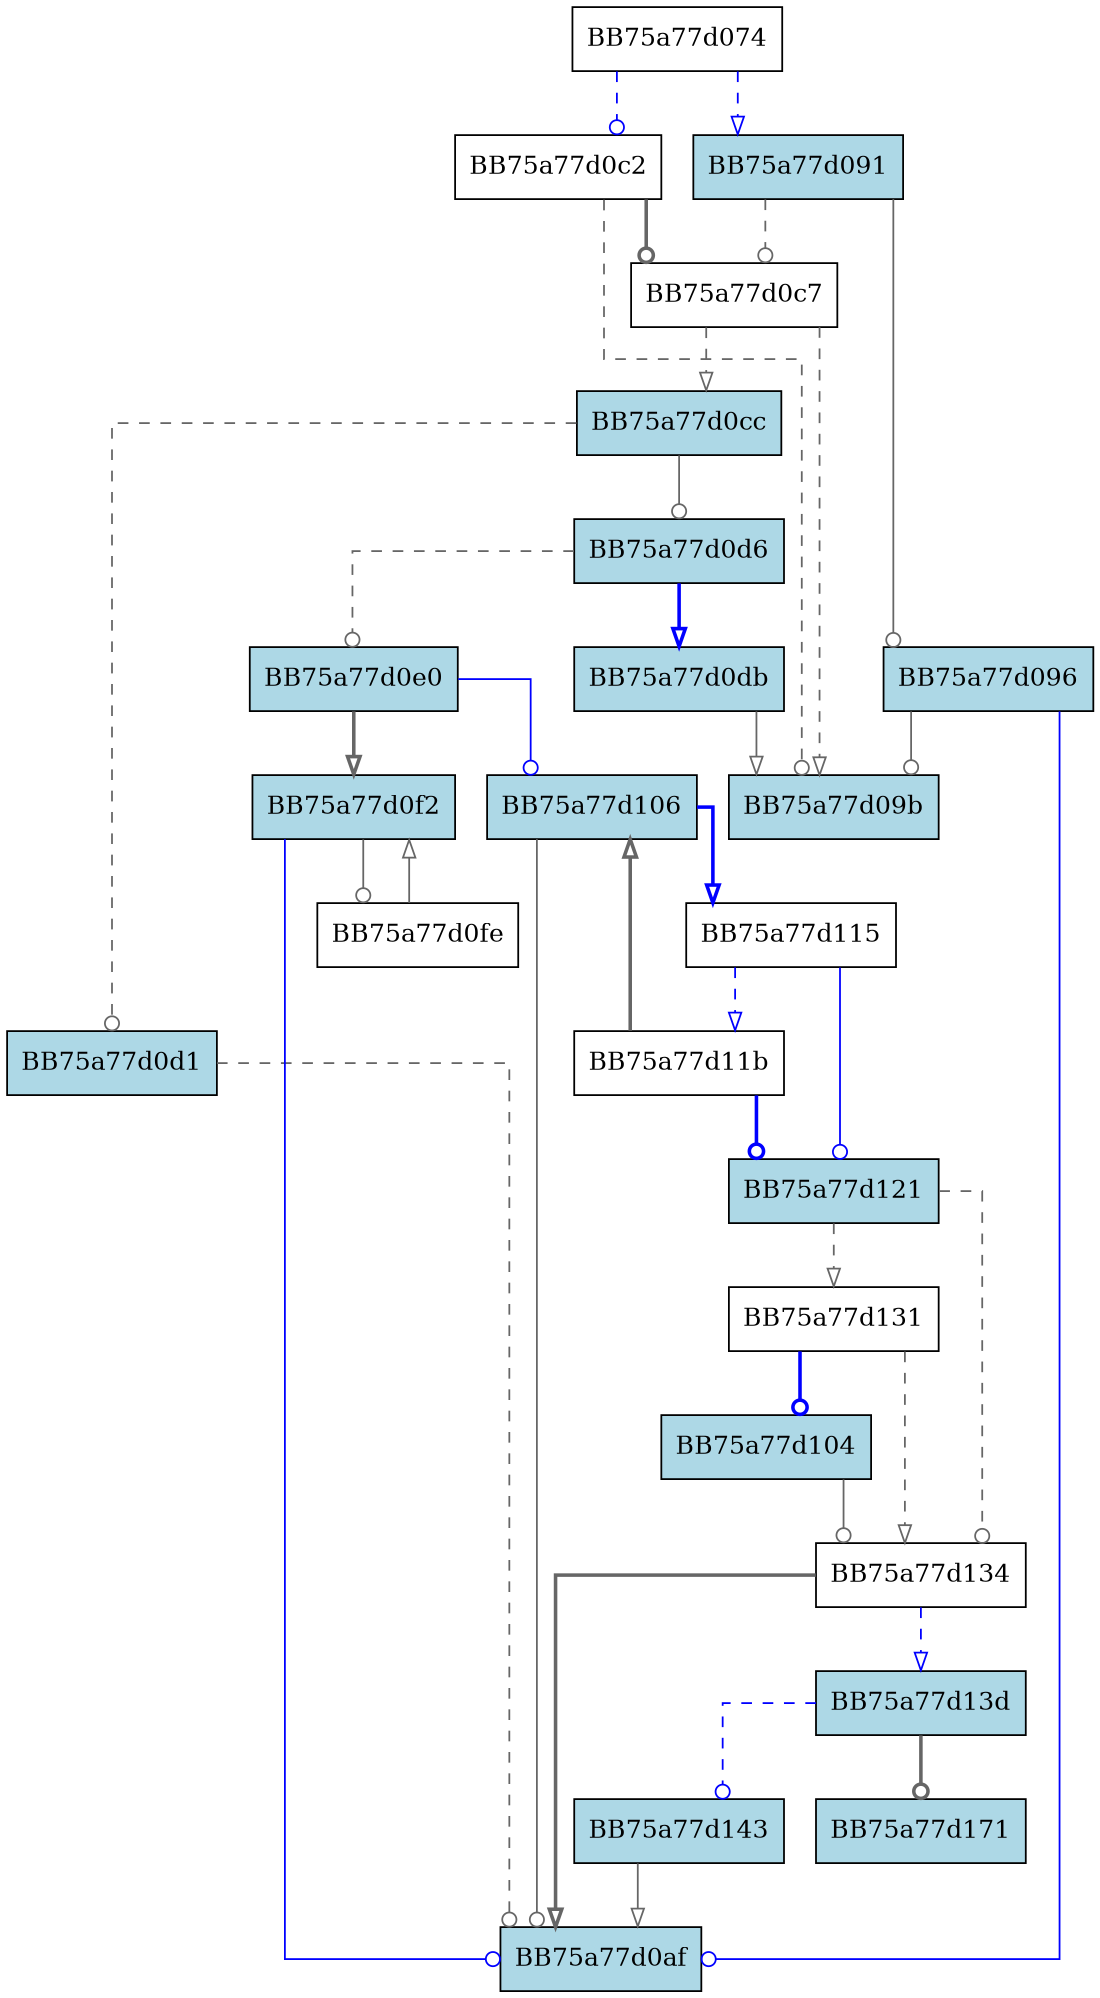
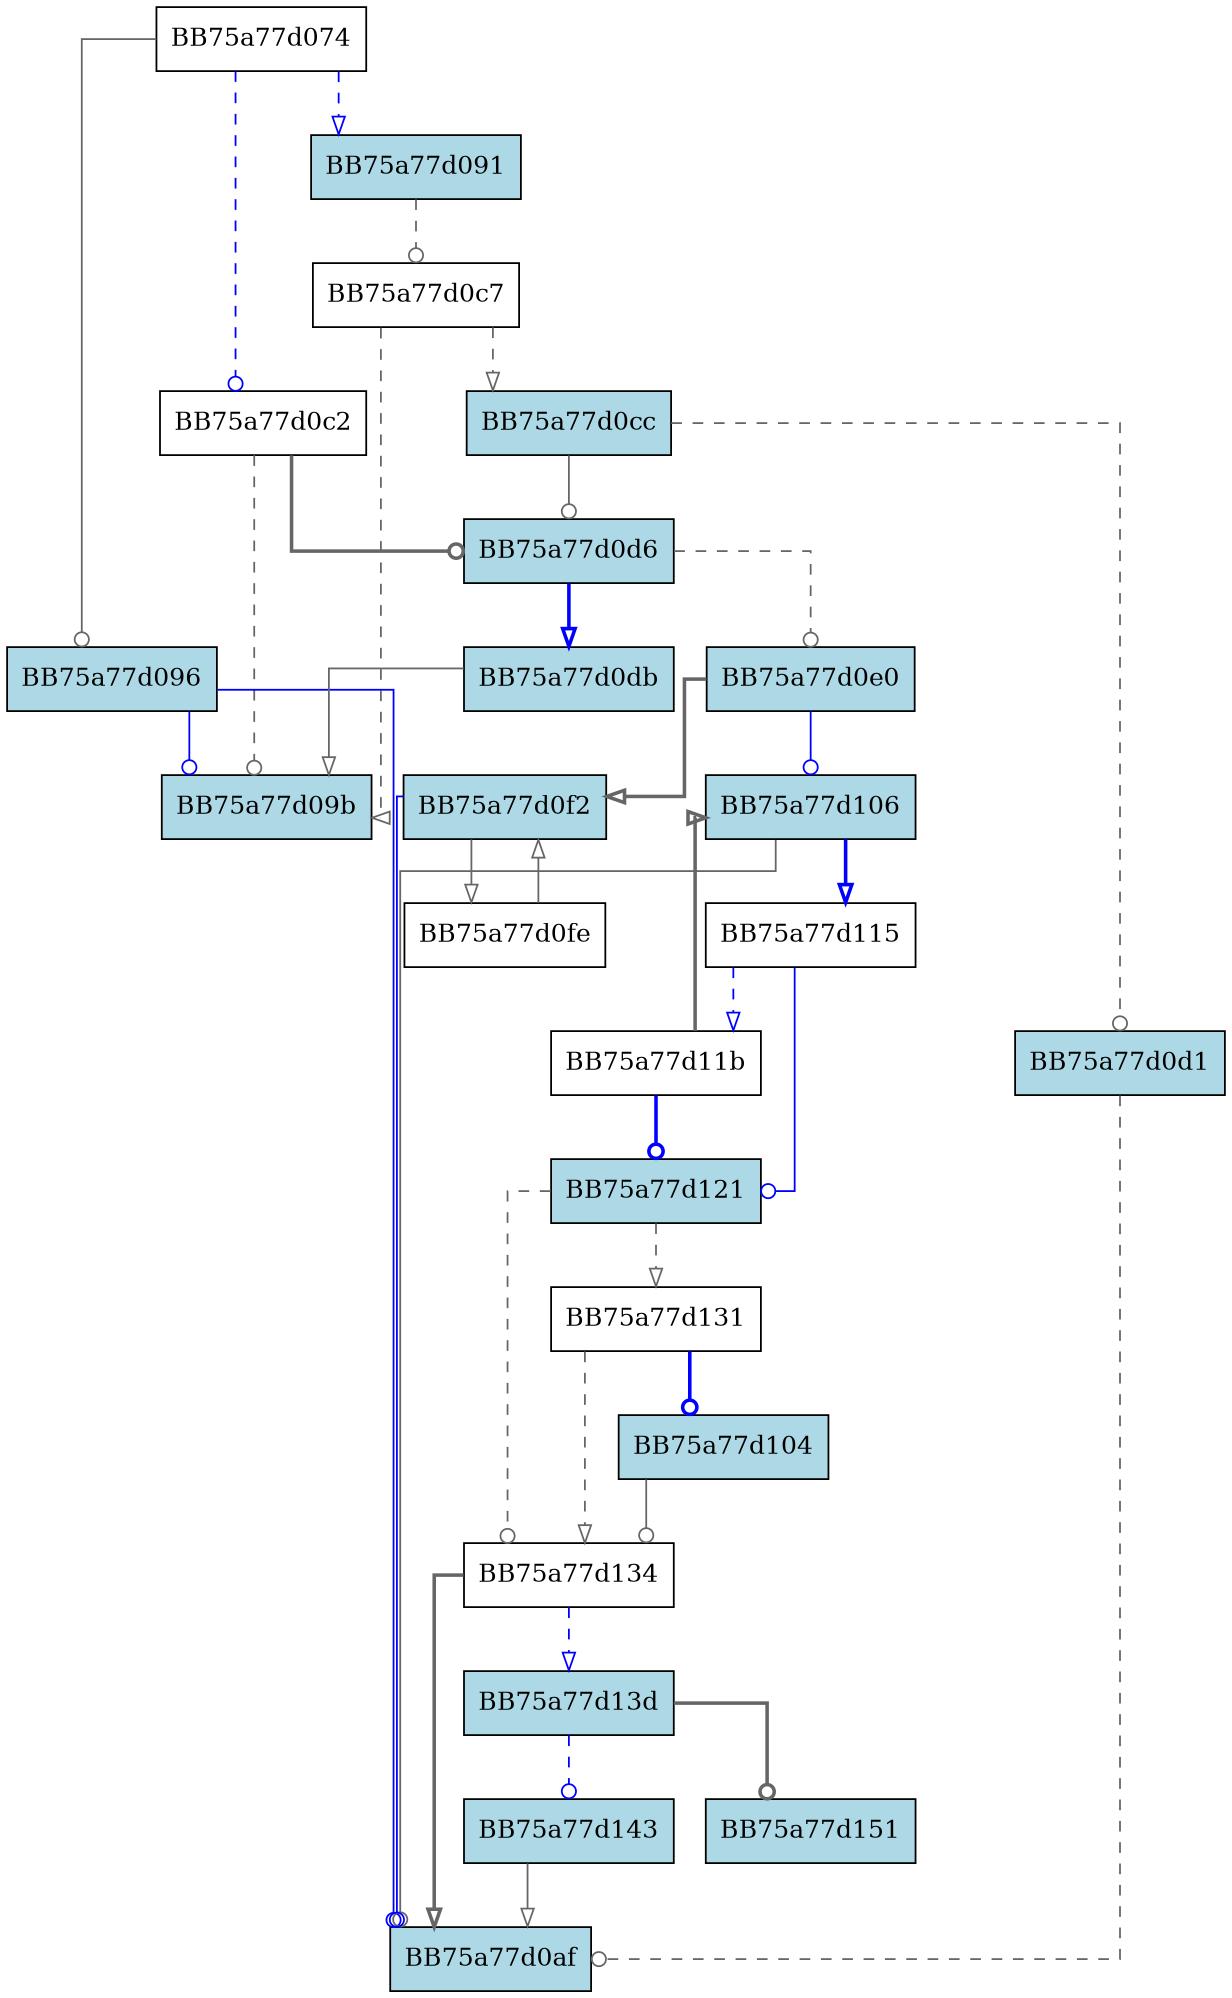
edge "BB75a77d0c2" -> "BB75a77d0c7": now "BB75a77d0c2" -> "BB75a77d0d6"
edge "BB75a77d091" -> "BB75a77d096": now "BB75a77d074" -> "BB75a77d096"
edge "BB75a77d096" -> "BB75a77d09b": color gray40 -> blue
edge "BB75a77d0f2" -> "BB75a77d0fe": arrowhead odot -> onormal
node "BB75a77d171": label "BB75a77d171" -> "BB75a77d151"
